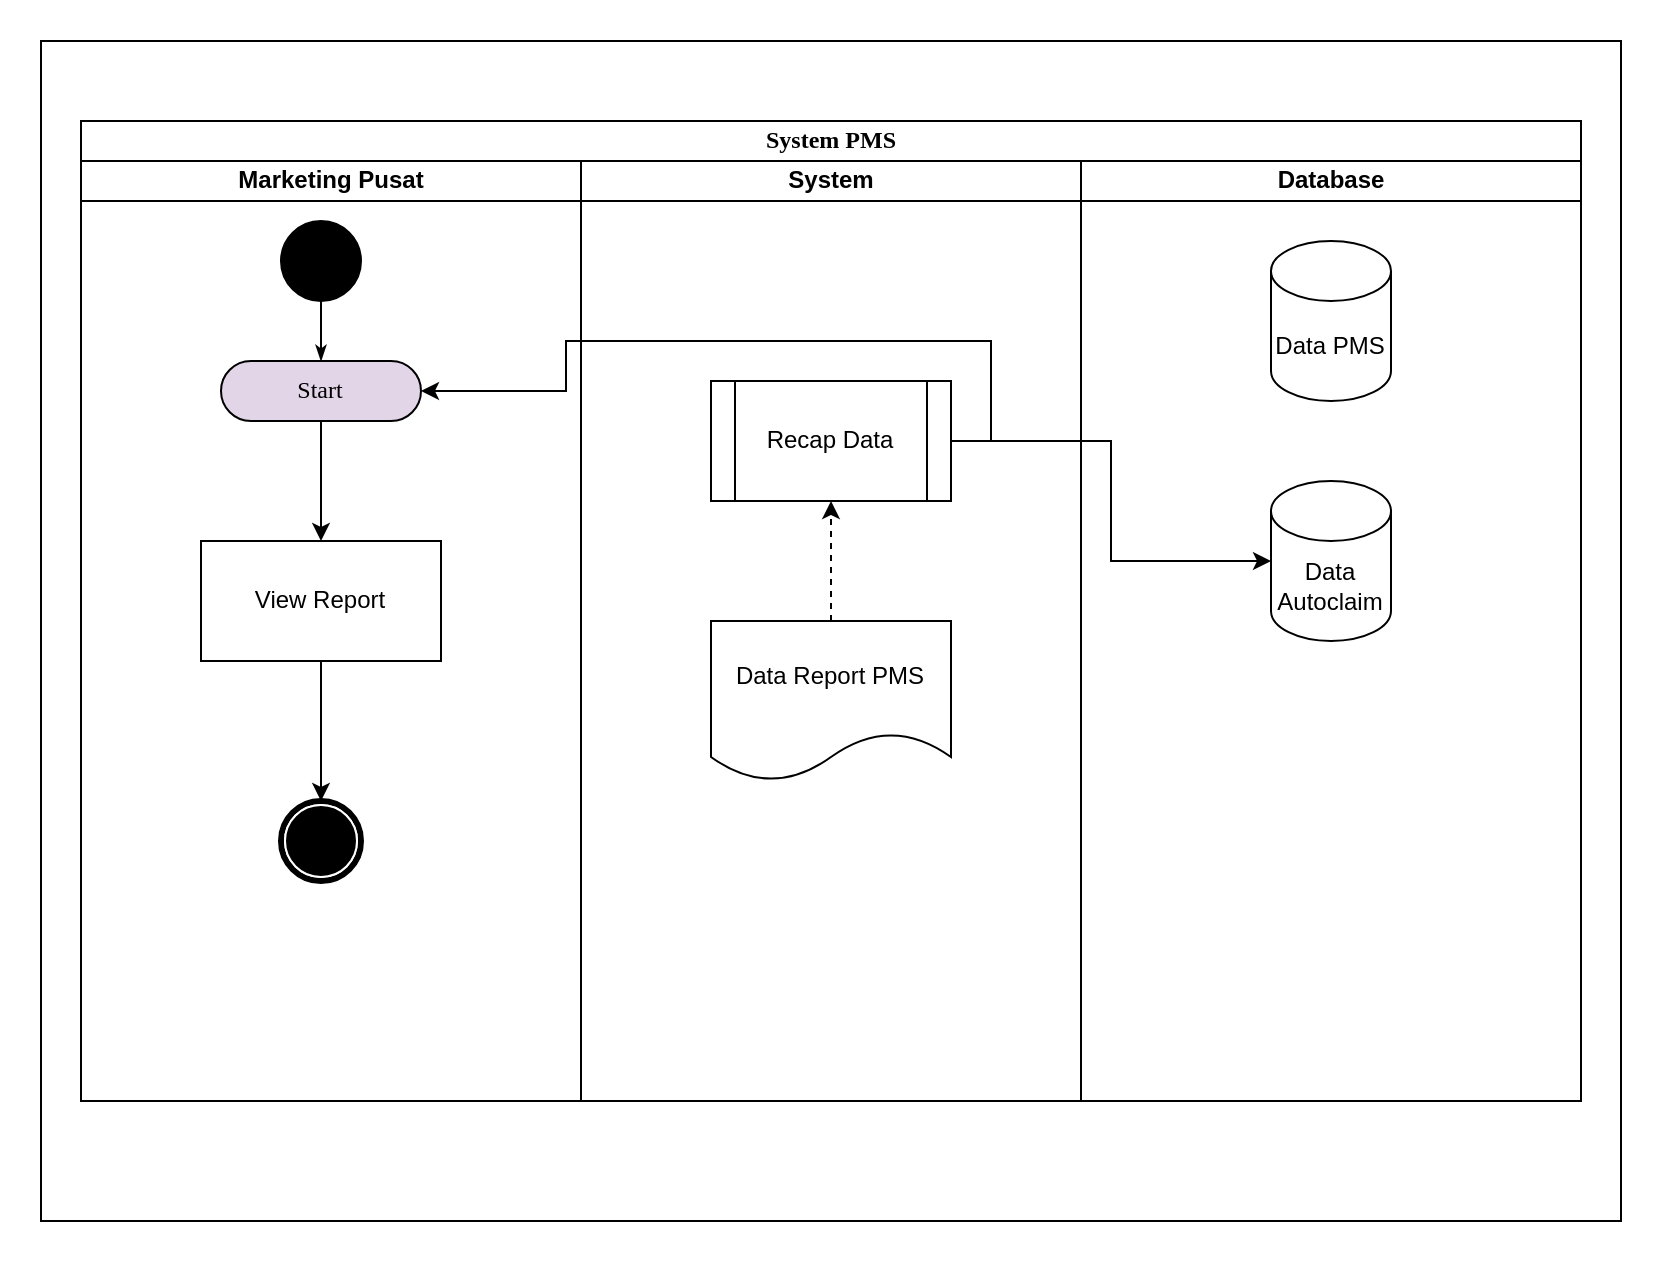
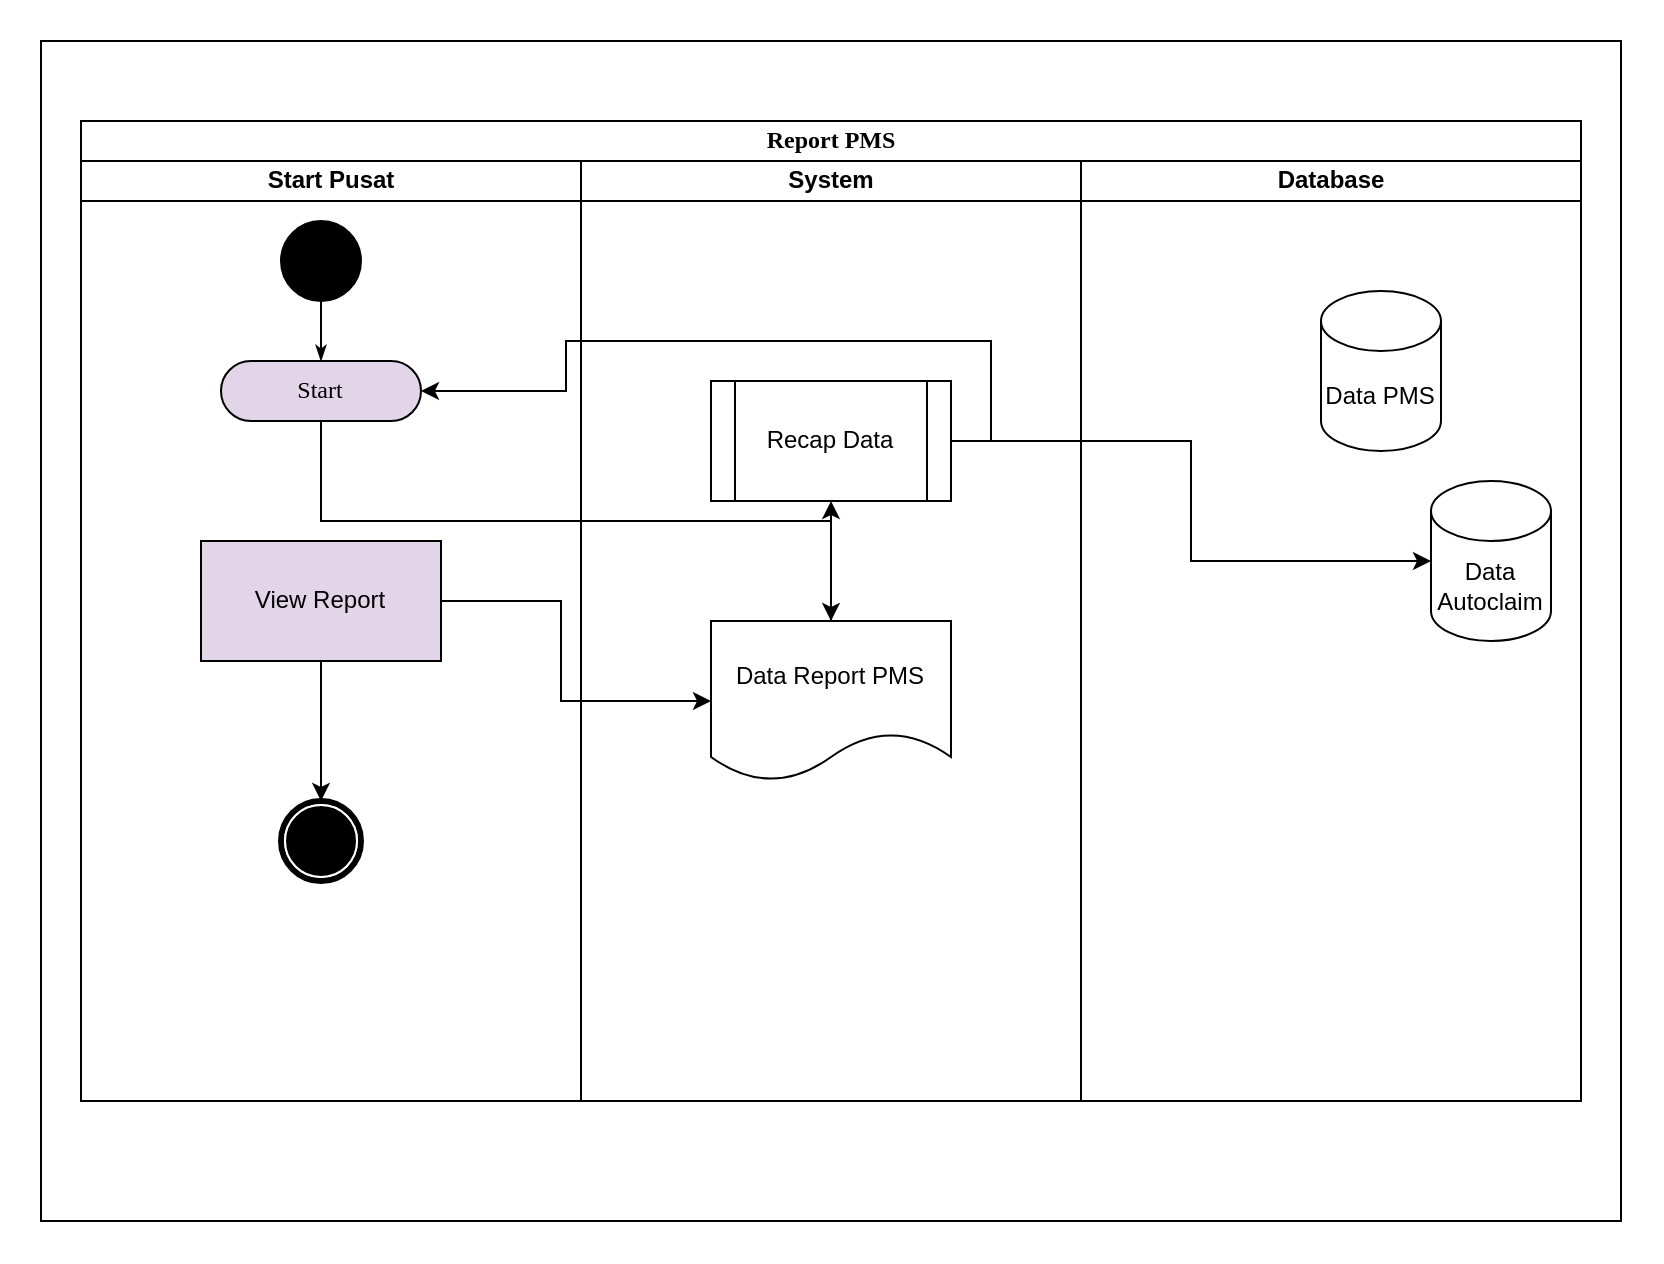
node "System PMS": label "System PMS" -> "Report PMS"
node "Marketing Pusat": label "Marketing Pusat" -> "Start Pusat"
node "Data PMS": moved (1331, 321) -> (1381, 371)
edge "Start" -> "View Report": now "Start" -> "Data Report PMS"
node "Data Autoclaim": moved (1331, 561) -> (1491, 561)
node "View Report": fillcolor #ffffff -> #e1d5e7
edge "View Report" -> "Data Report PMS": added
edge "Data Report PMS" -> "Recap Data": style dashed -> solid
